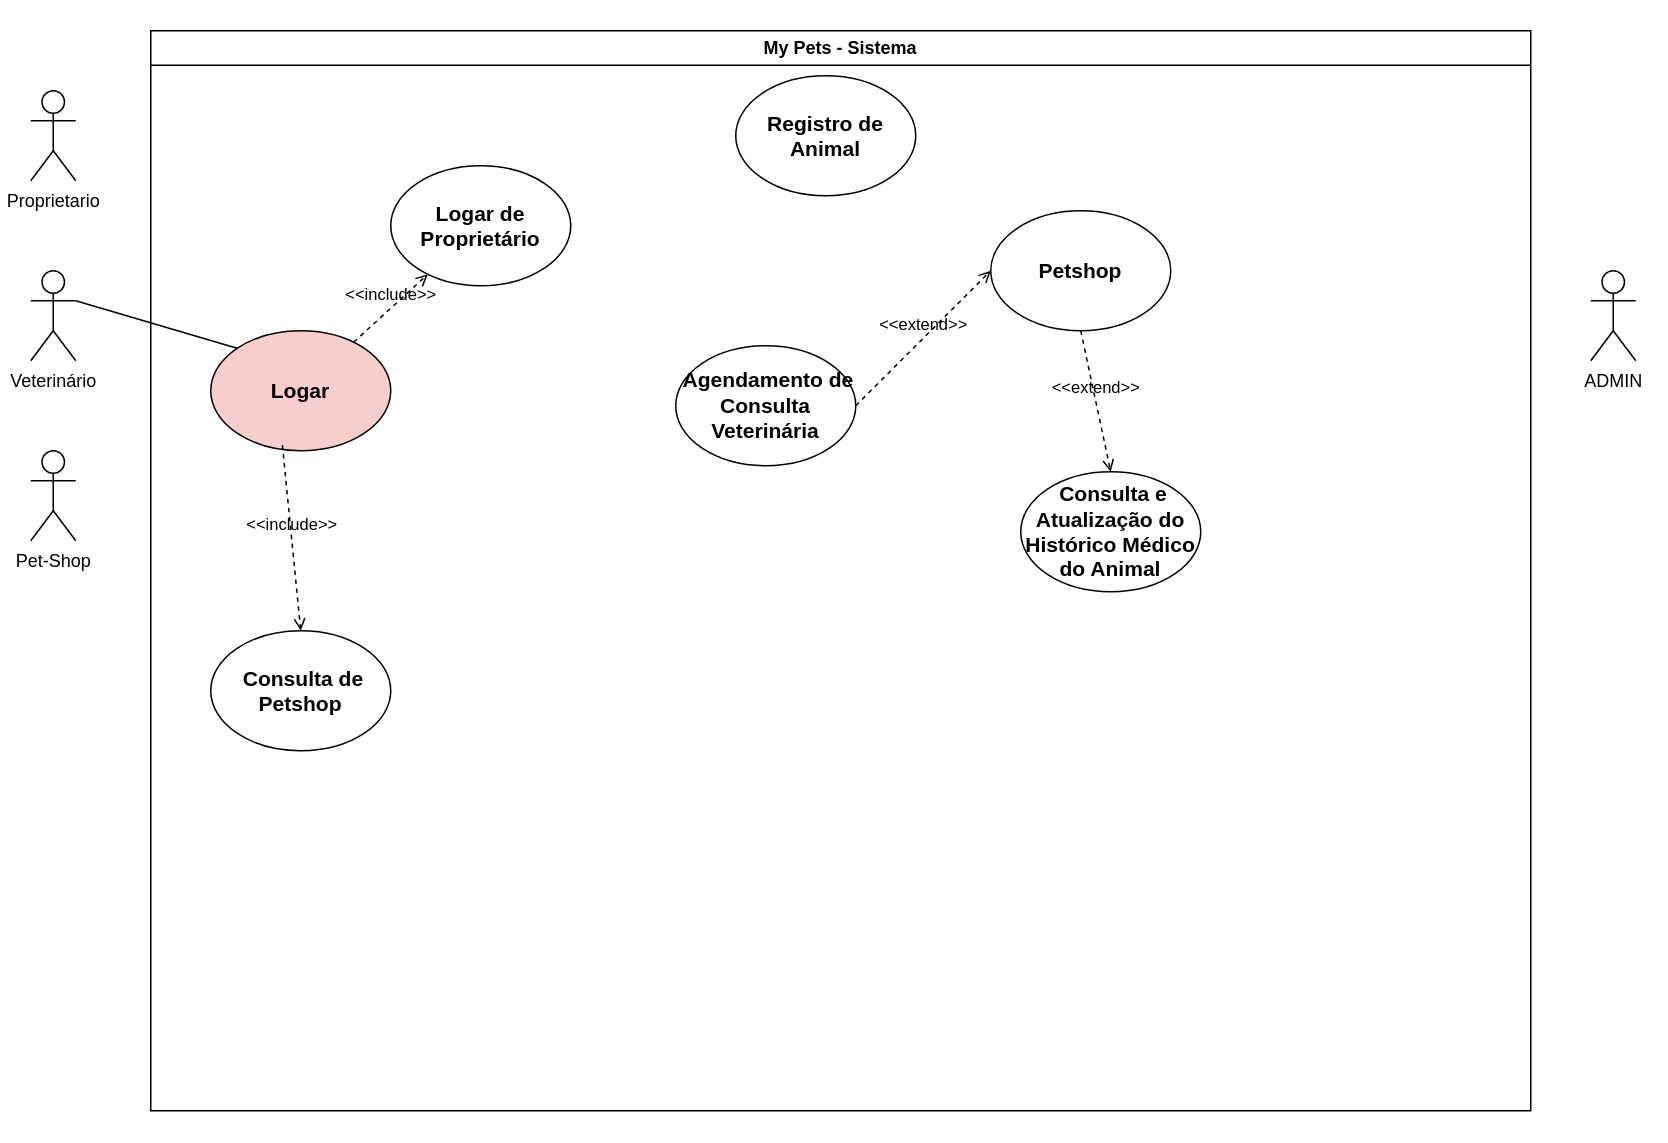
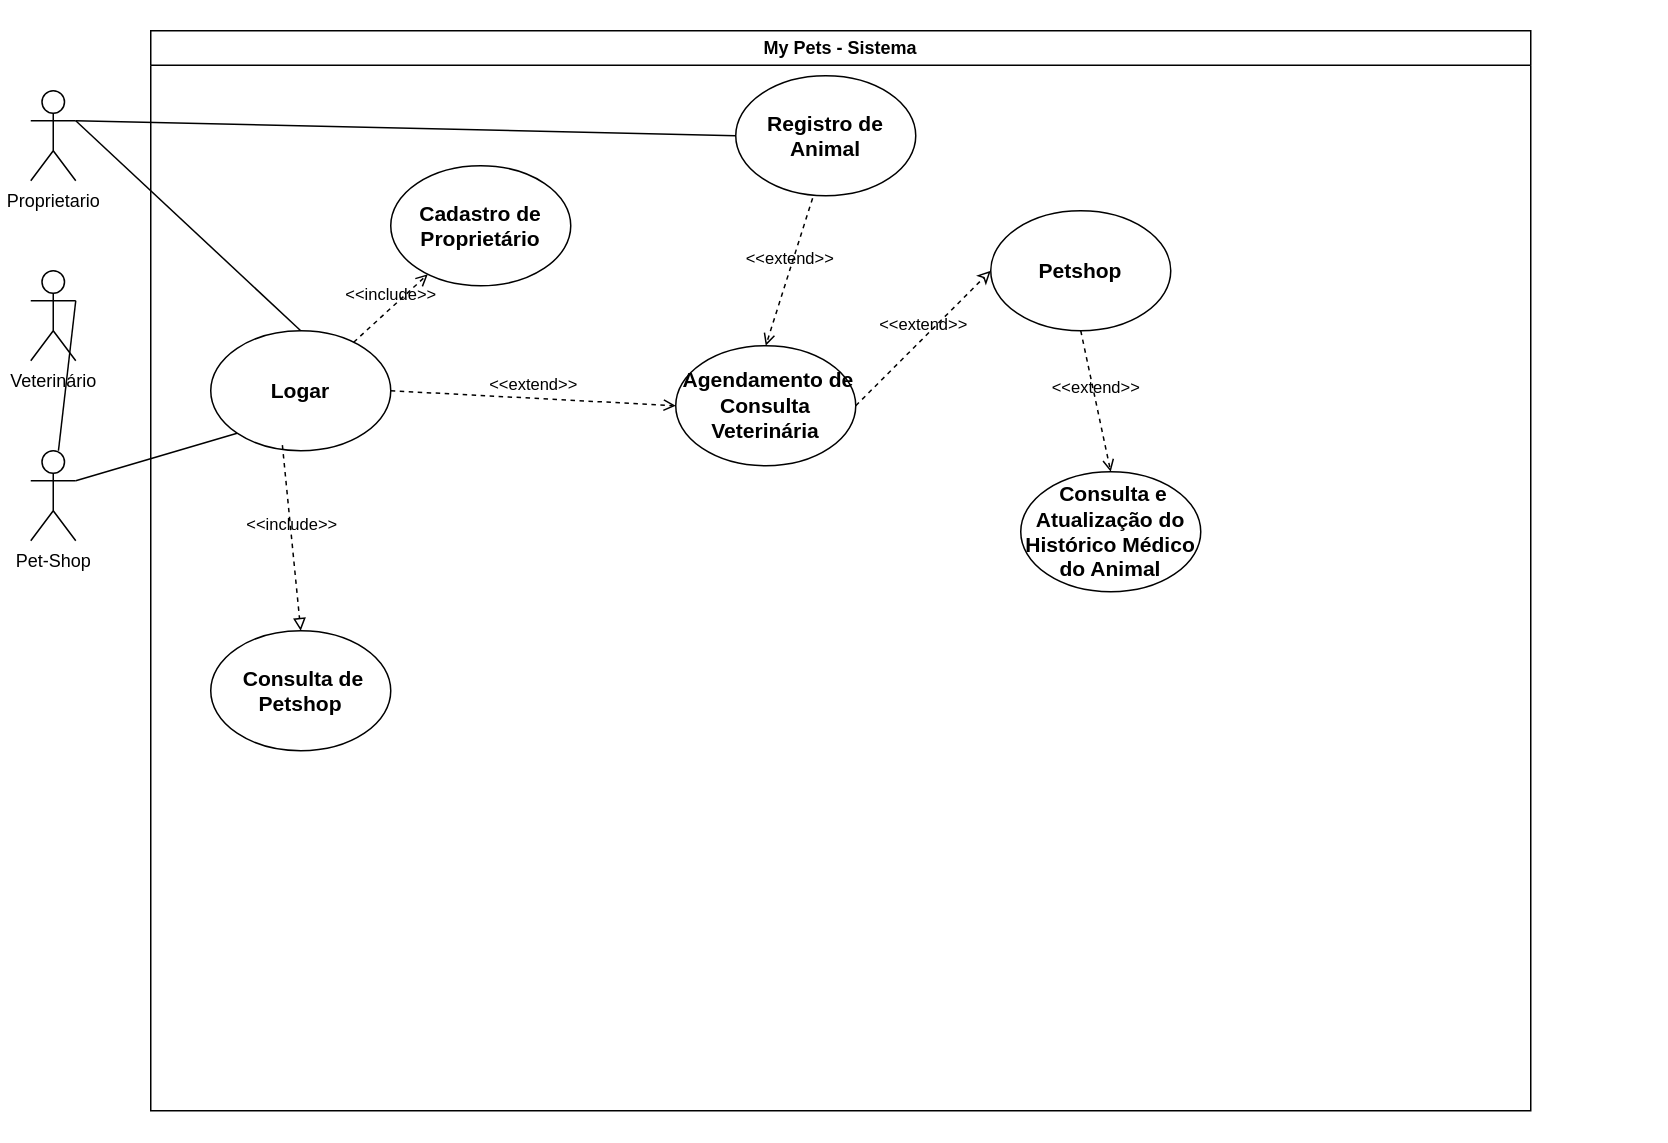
edge "Proprietario" -- "Registro de Animal": added
node "Logar de Proprietário": label "Logar de Proprietário" -> "Cadastro de Proprietário"
edge "Proprietario" -- "Logar": added
edge "Registro de Animal" -> "Agendamento de Consulta Veterinária": added, label "<<extend>>"
edge "Agendamento de Consulta Veterinária" -> "Petshop": arrowhead open -> classic
node "ADMIN": removed
edge "Veterinário" -- "Logar": now "Veterinário" -- "Pet-Shop"
node "Logar": fillcolor #f8cecc -> #ffffff
edge "Logar" -> "Agendamento de Consulta Veterinária": added, label "<<extend>>"
edge "Logar" -- "Pet-Shop": added
edge "Logar" -> "Consulta de Petshop": arrowhead open -> block
